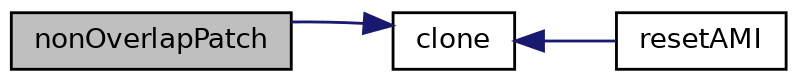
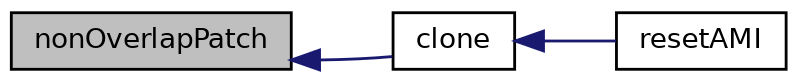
edge "nonOverlapPatch" -> "clone": reversed
